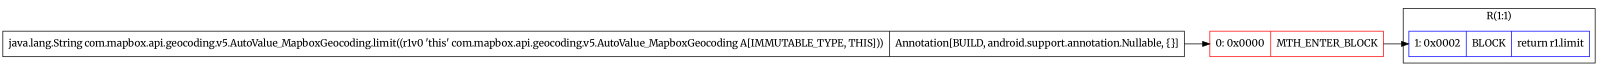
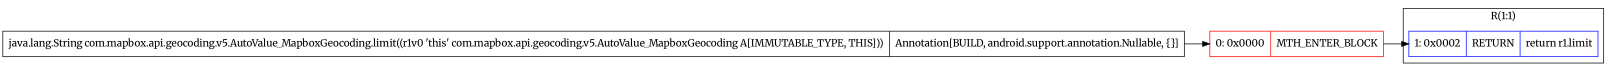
node "1: 0x0002": text "BLOCK" -> "RETURN"
